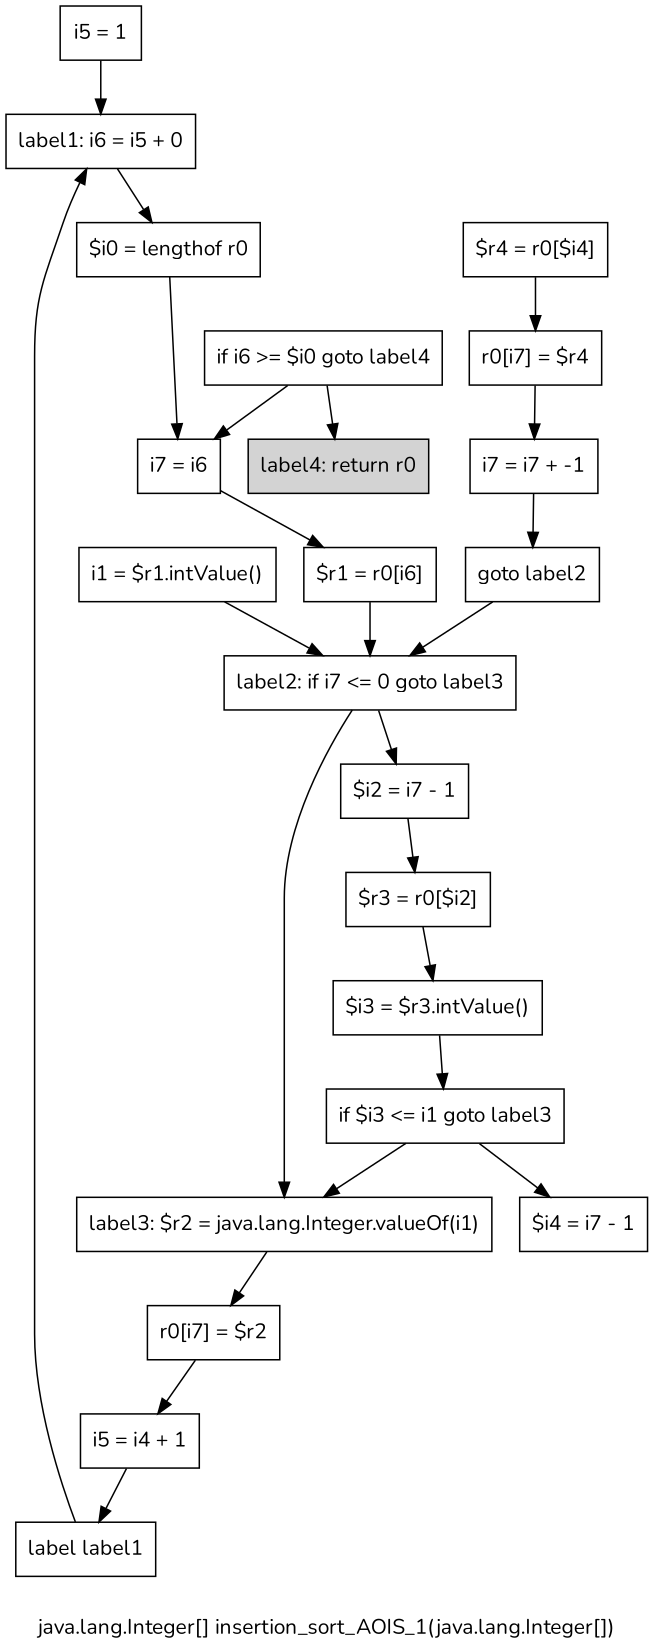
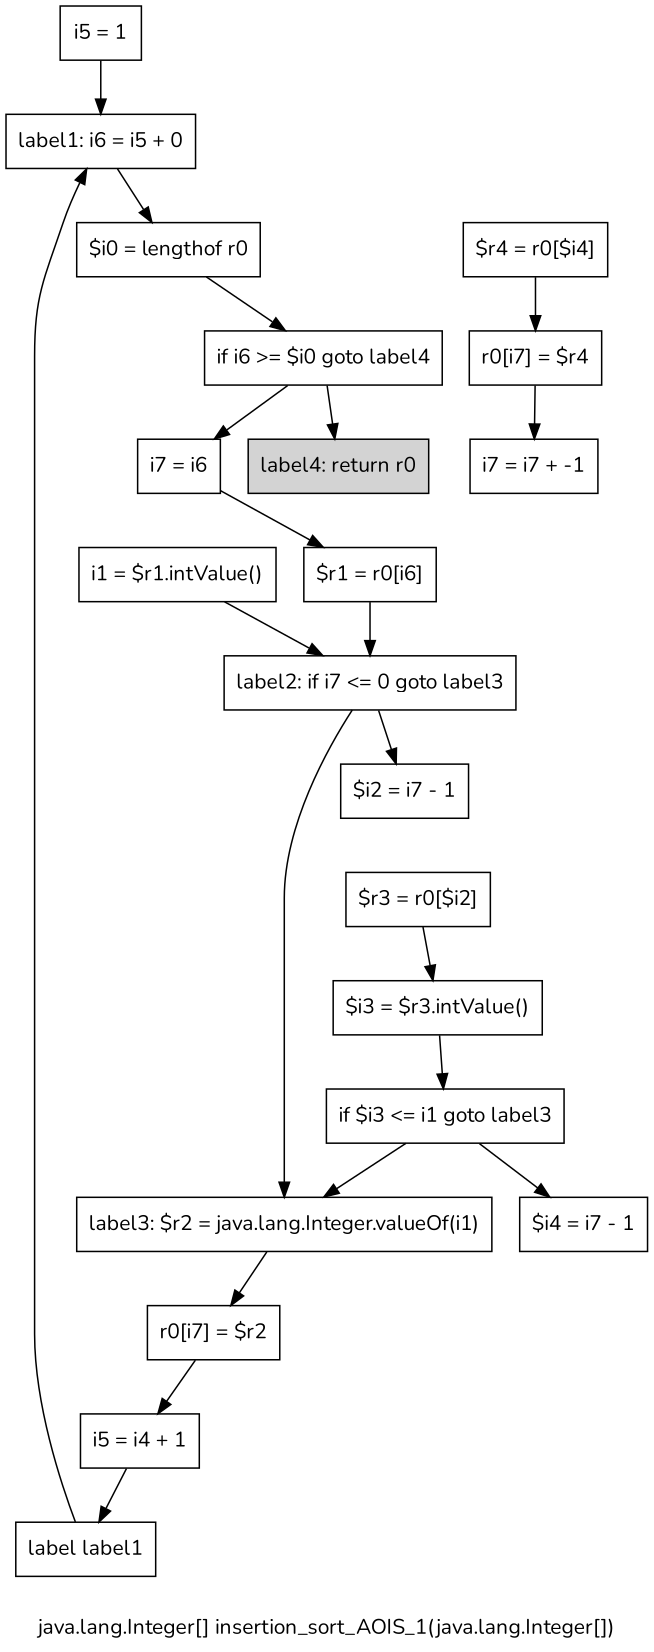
edge "$i0 = lengthof r0" -> "i7 = i6": now "$i0 = lengthof r0" -> "if i6 >= $i0 goto label4"
node "goto label2": removed
edge "$i2 = i7 - 1" -> "$r3 = r0[$i2]": removed
